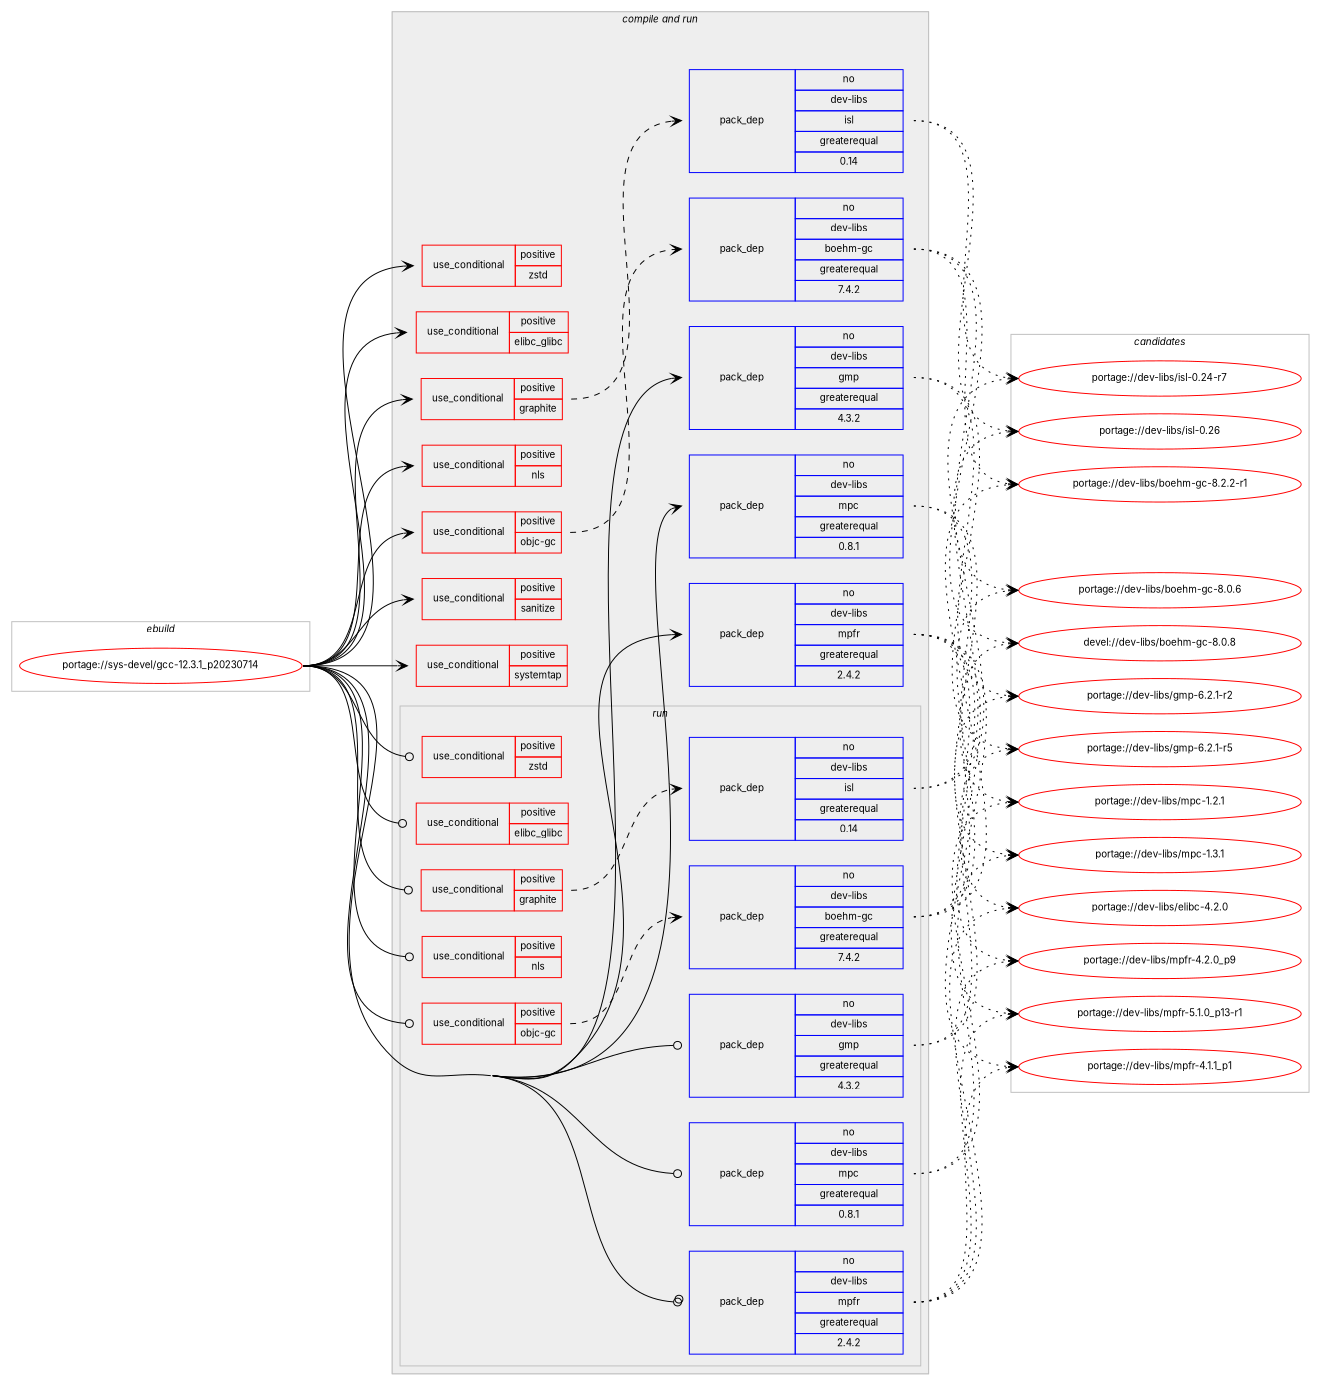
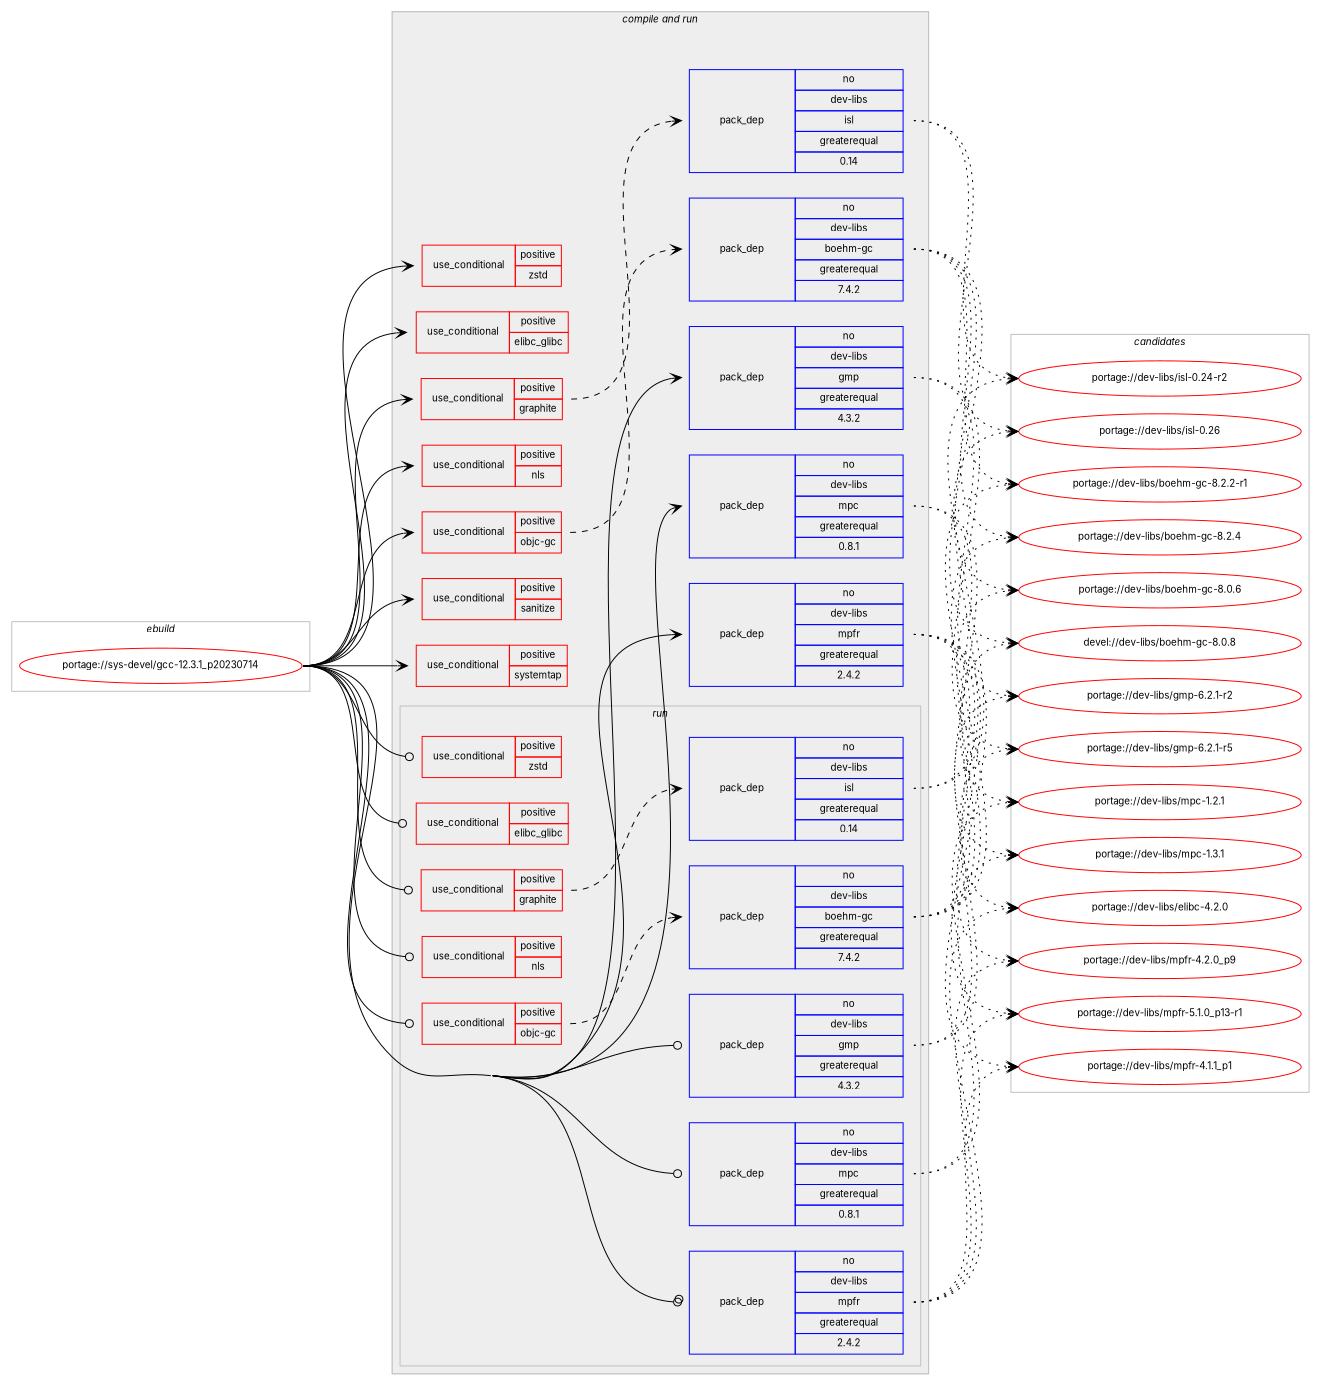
node "portage://dev-libs/isl-0.24-r7": label "portage://dev-libs/isl-0.24-r7" -> "portage://dev-libs/isl-0.24-r2"
node "portage://dev-libs/boehm-gc-8.2.4": added
